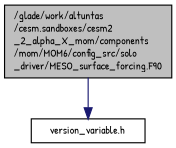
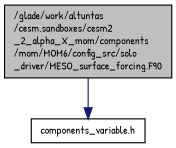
node "version_variable.h": label "version_variable.h" -> "components_variable.h"
